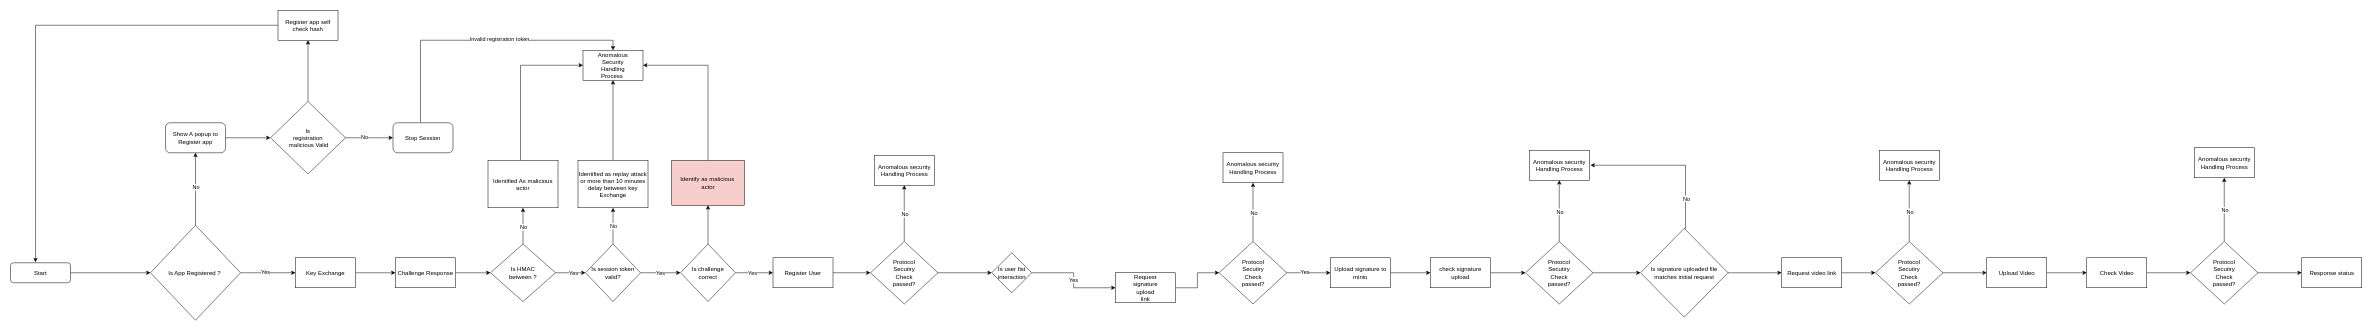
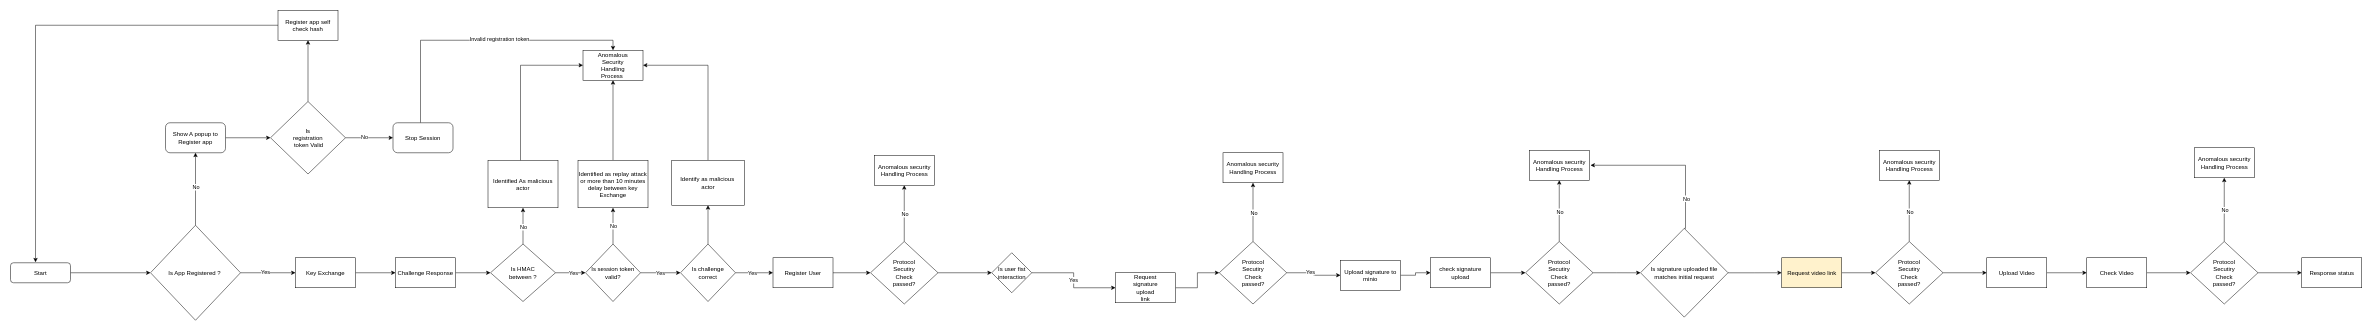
node "Is registration malicious Valid": label "Is registration malicious Valid" -> "Is registration token Valid"
node "Identify as malicious actor": fillcolor #f8cecc -> #ffffff
node "Upload signature to minio": moved (1360, 273) -> (1370, 275)
node "Request video link": fillcolor #ffffff -> #fff2cc
